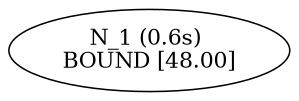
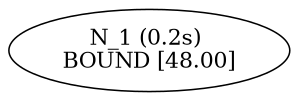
node "N_1 (0.6s) BOUND [48.00]": label "N_1 (0.6s) BOUND [48.00]" -> "N_1 (0.2s) BOUND [48.00]"
